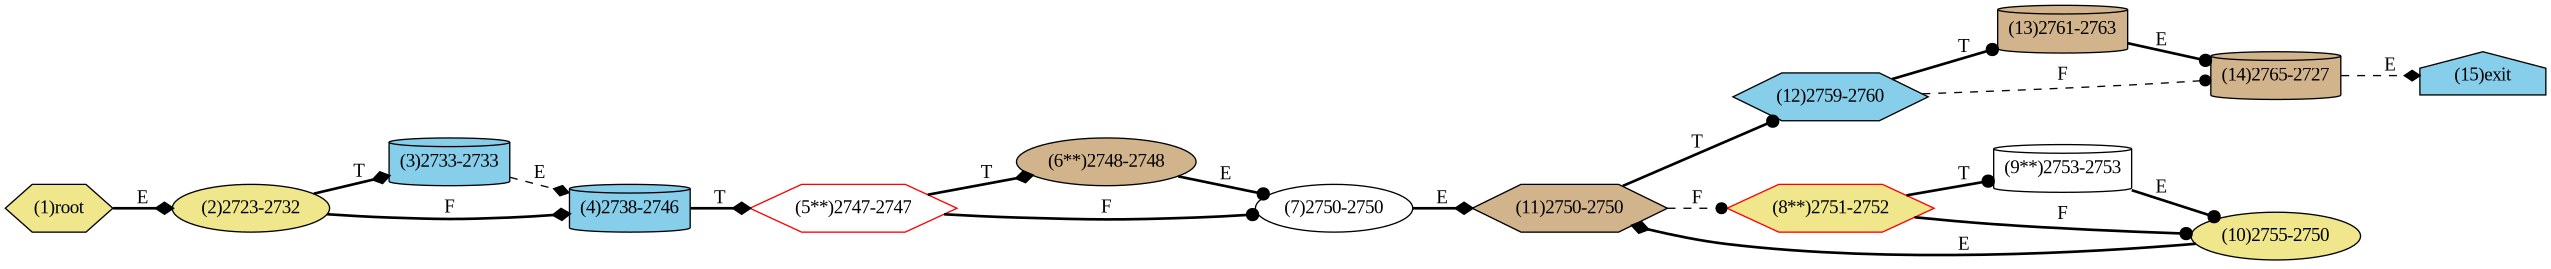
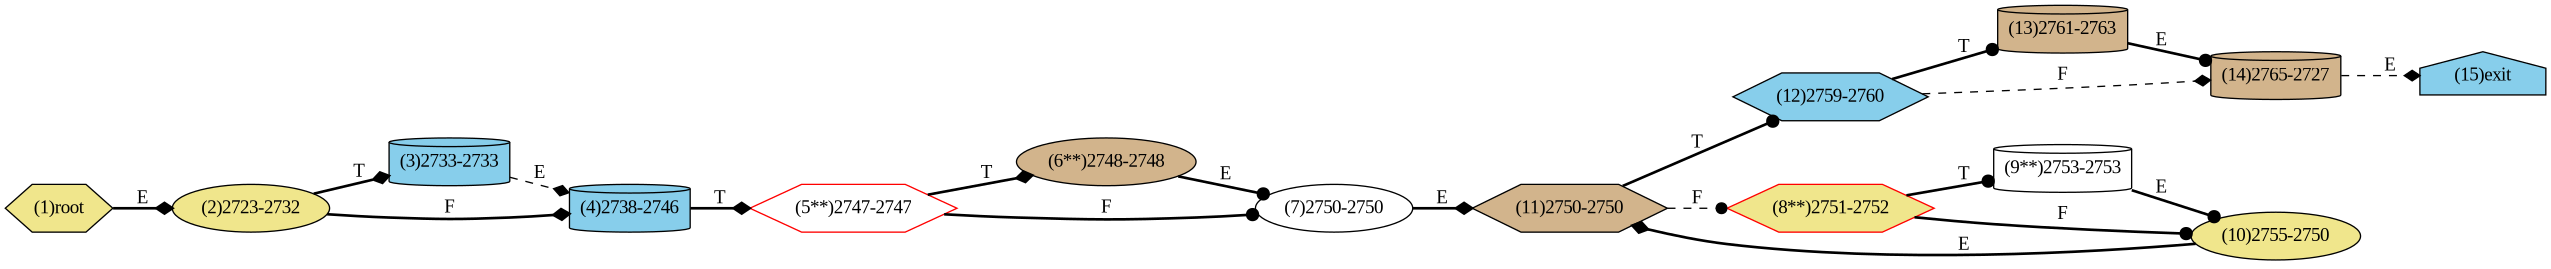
edge "(12)2759-2760" -> "(14)2765-2727": arrowhead dot -> diamond
